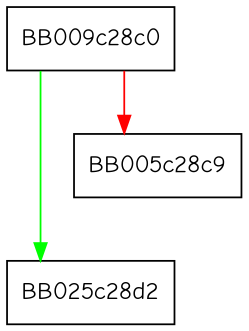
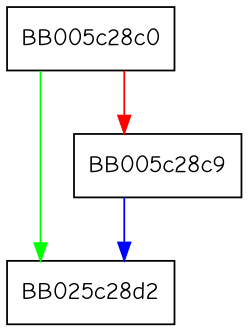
node "BB009c28c0": label "BB009c28c0" -> "BB005c28c0"
edge "BB005c28c9" -> "BB025c28d2": added
